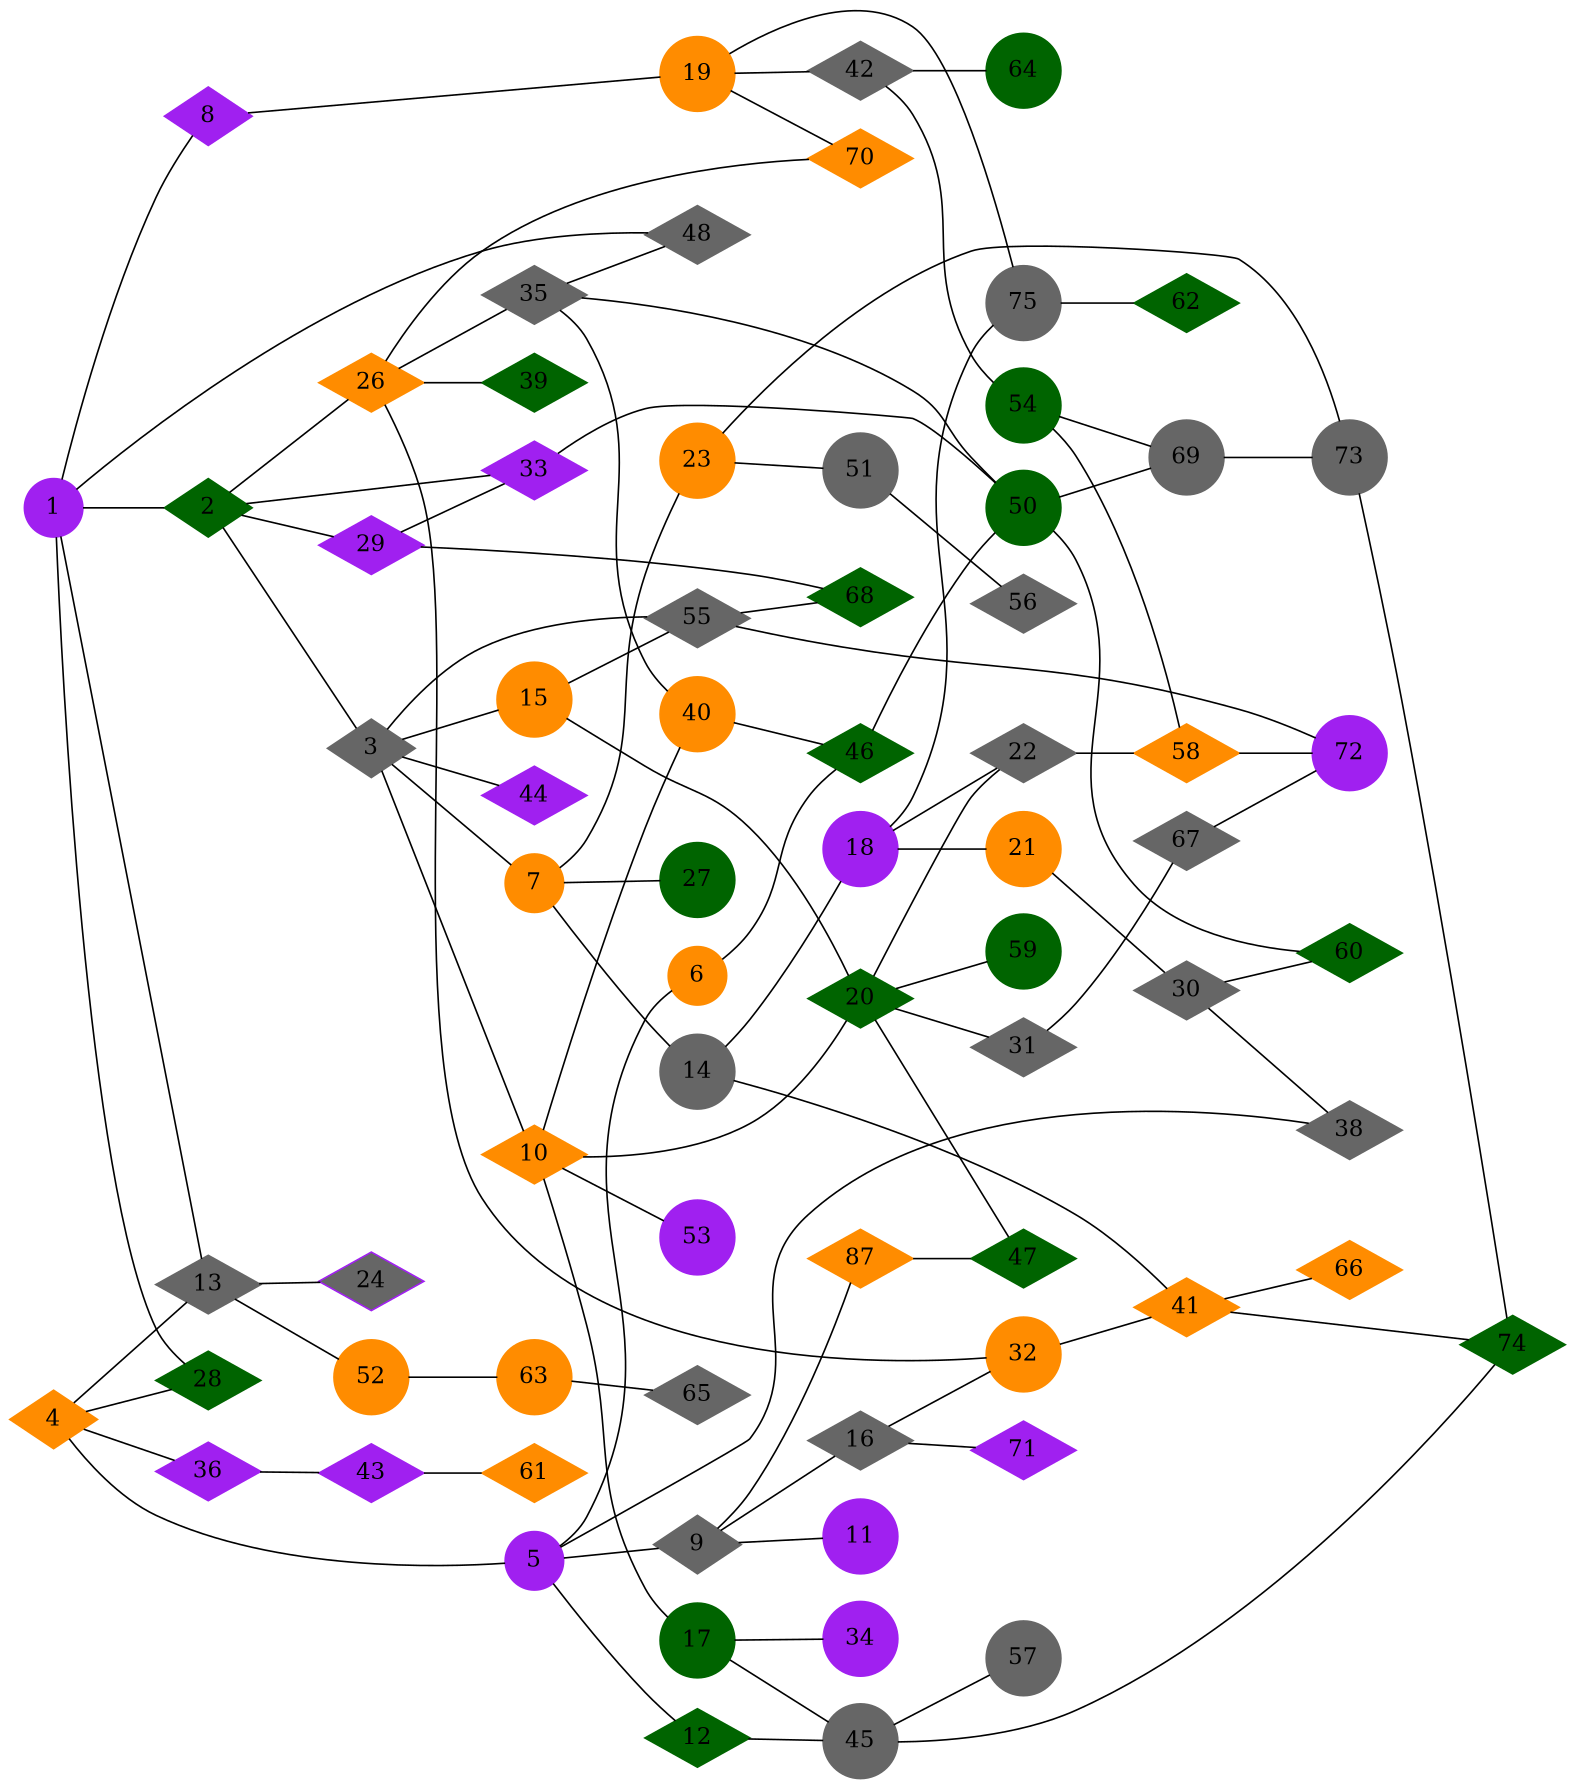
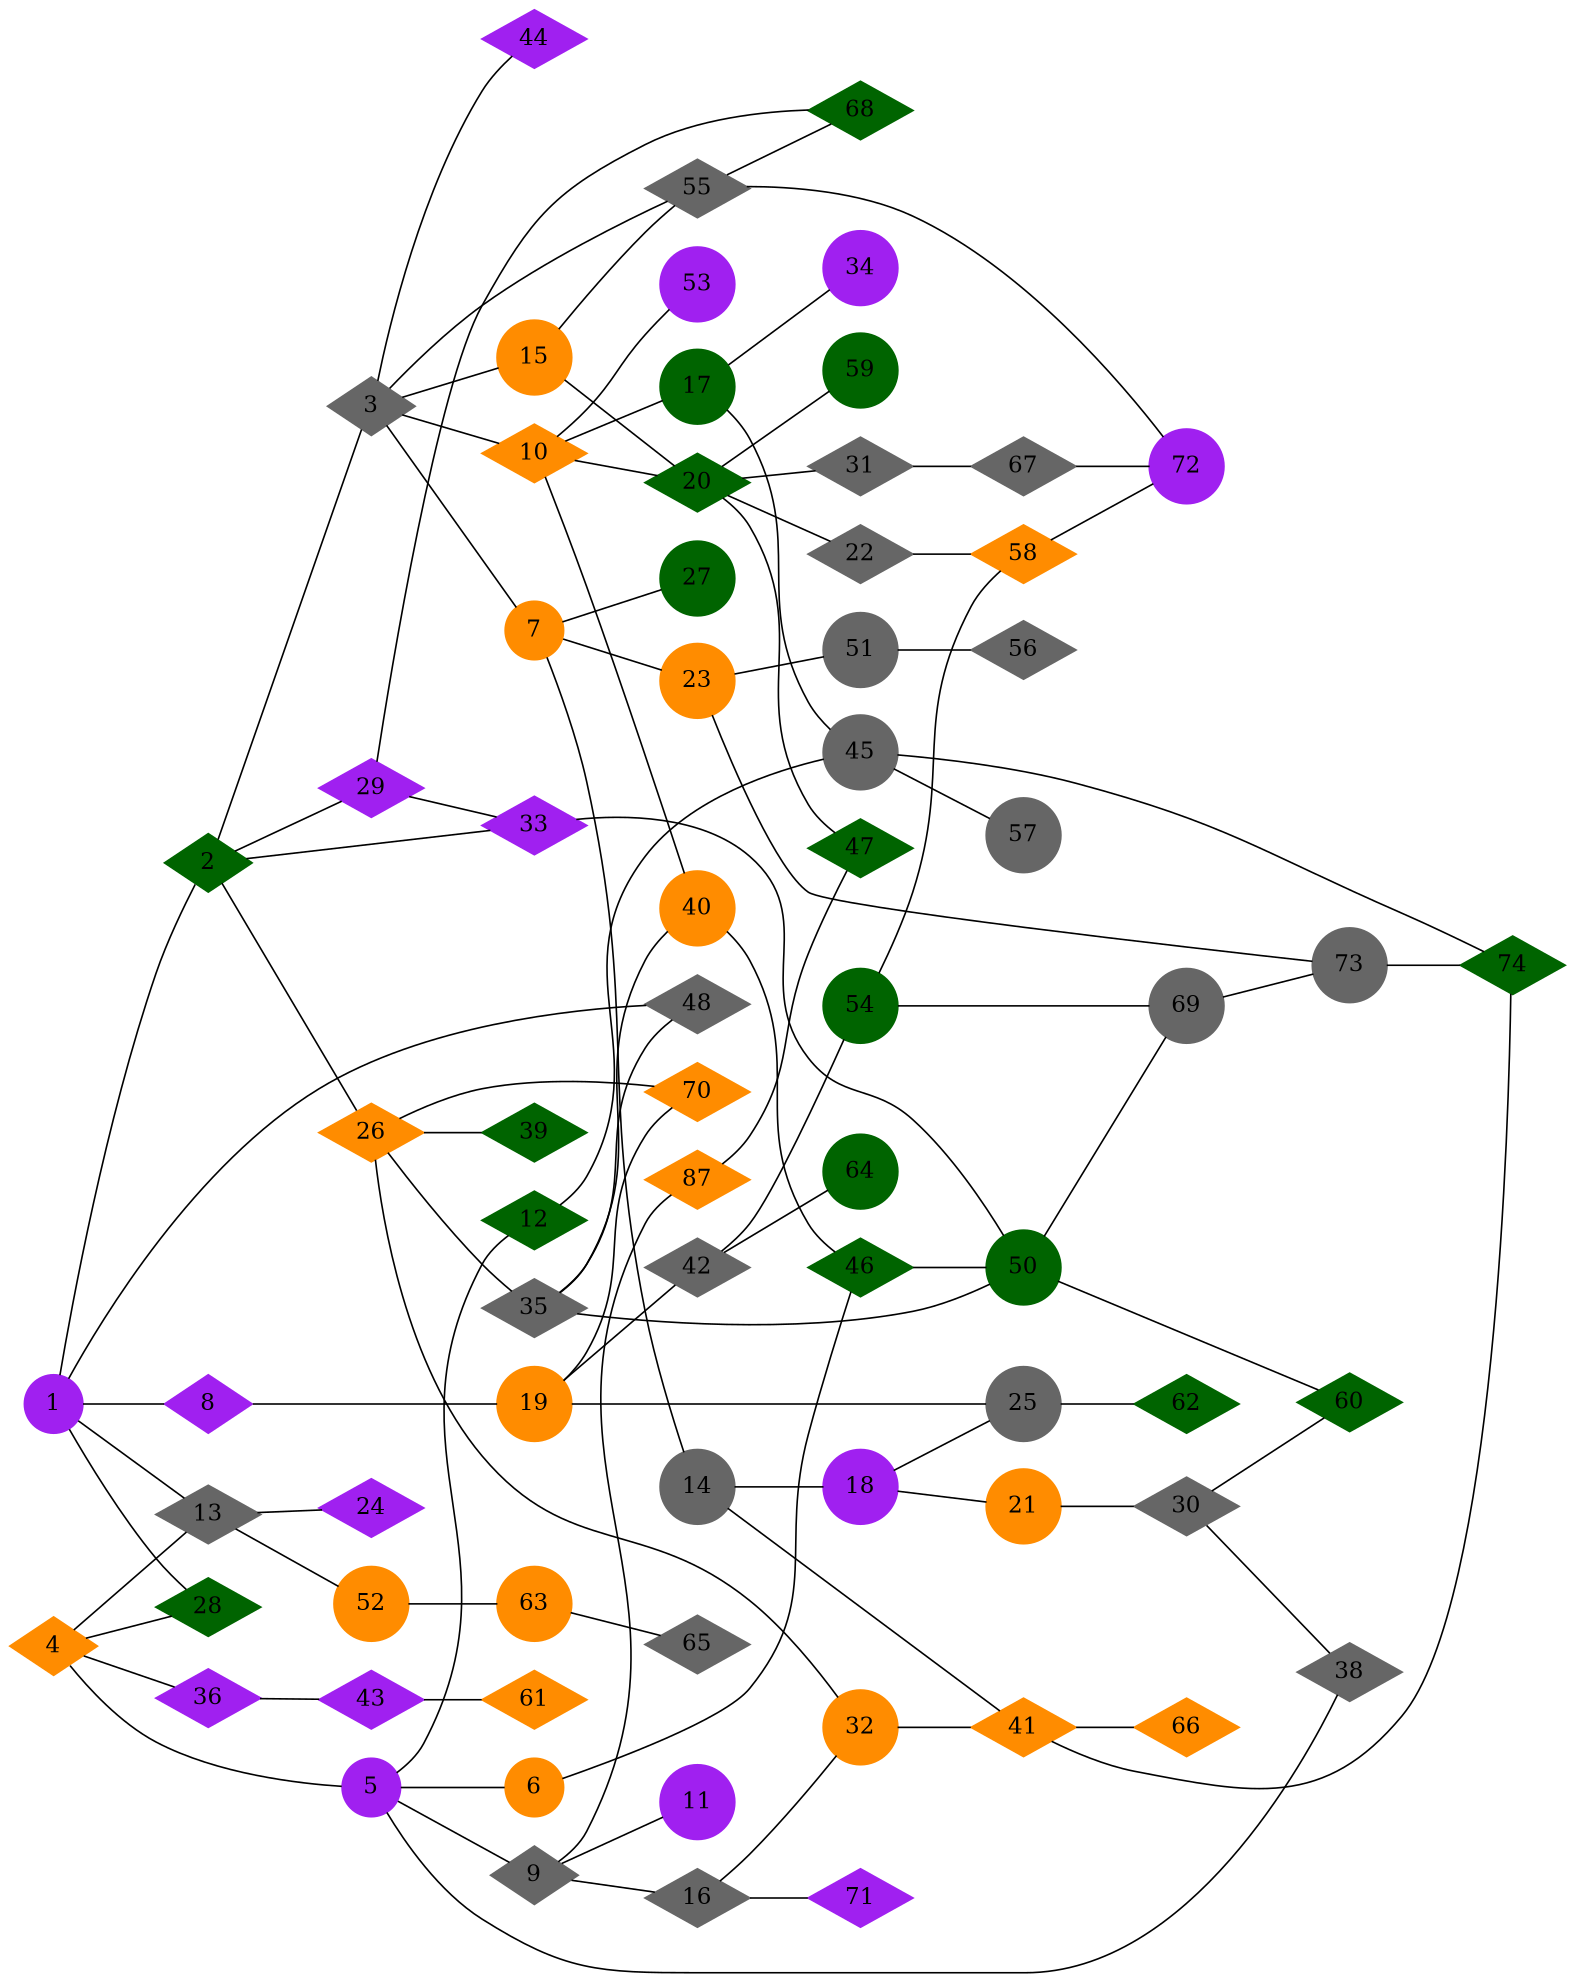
node "75": label "75" -> "25"
edge "22" -- "18": removed
node "24": fillcolor gray40 -> purple
